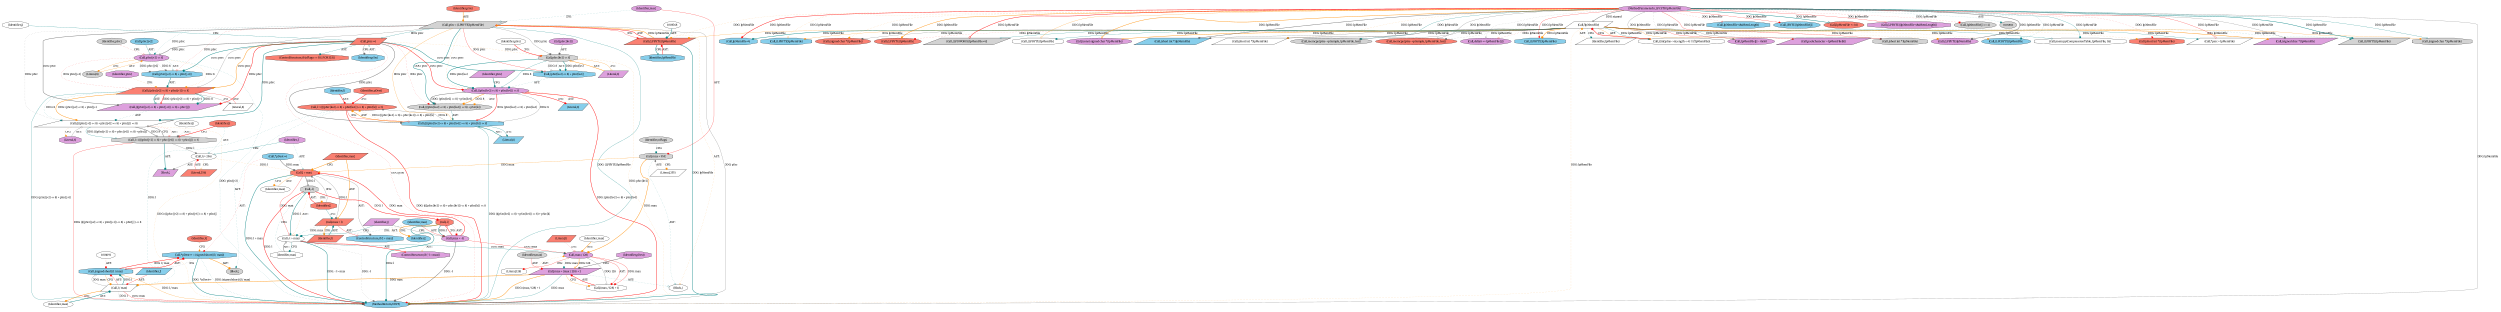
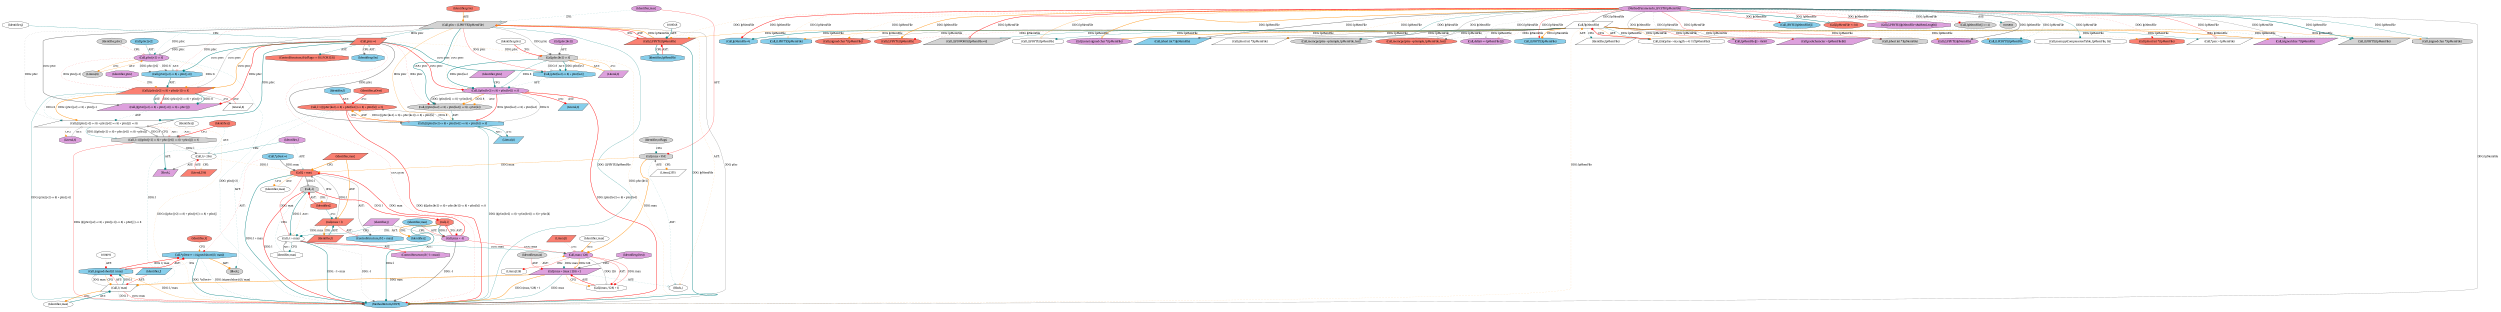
edge "(MethodParameterIn,LPCSTR lpMemFile)" -> "(Call,!lpMemFile)": label "DDG: signed" -> "DDG: lpMemFile"
node "(Call,lpMemFile+dwMemLength)": removed
edge "(Call,!lpMemFile)" -> "(Call,memcpy(CompressionTable, lpMemFile, 16))": removed, label "DDG: lpMemFile"
